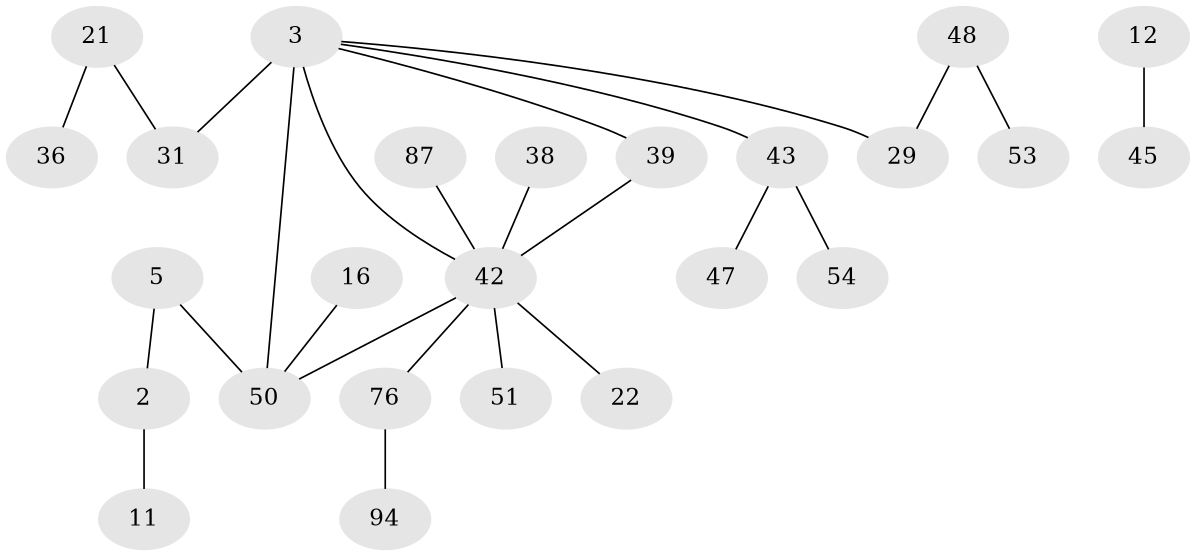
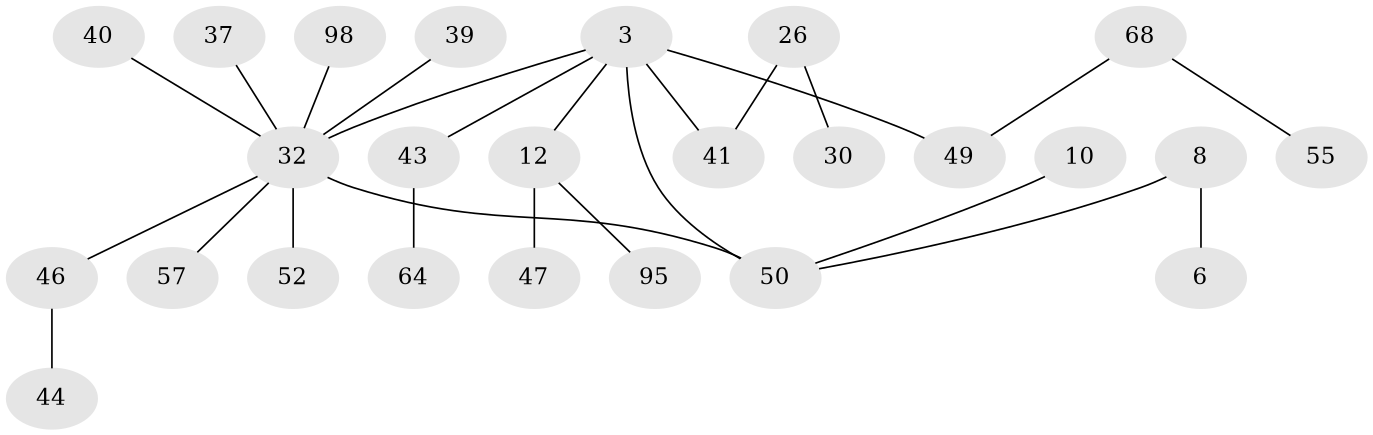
node "21": label "21" -> "26"
node "40": added
node "48": label "48" -> "68"
edge "3" -- "39": now "3" -- "12"
node "36": label "36" -> "30"
node "31": label "31" -> "41"
node "87": label "87" -> "37"
node "38": label "38" -> "98"
node "29": label "29" -> "49"
node "53": label "53" -> "55"
node "45": label "45" -> "95"
edge "43" -- "47": now "12" -- "47"
node "5": label "5" -> "8"
node "16": label "16" -> "10"
node "42": label "42" -> "32"
node "54": label "54" -> "64"
node "2": label "2" -> "6"
node "76": label "76" -> "46"
node "51": label "51" -> "57"
node "22": label "22" -> "52"
node "11": removed
node "94": label "94" -> "44"
